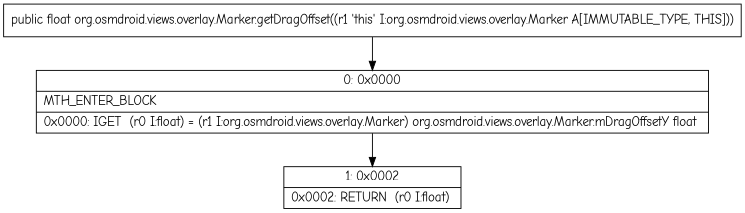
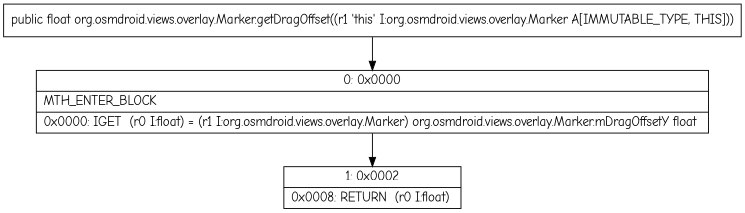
node "1: 0x0002": text "0x0002: RETURN  (r0 I:float)" -> "0x0008: RETURN  (r0 I:float)"
